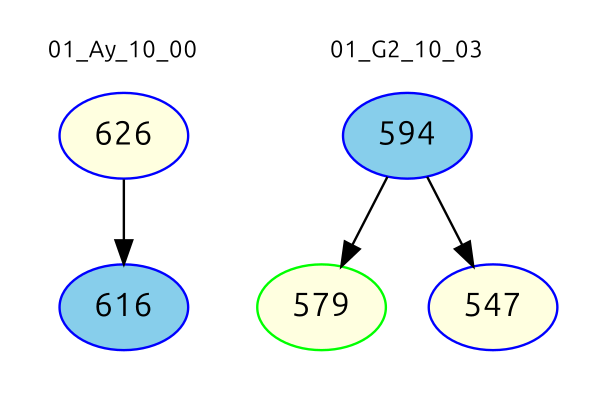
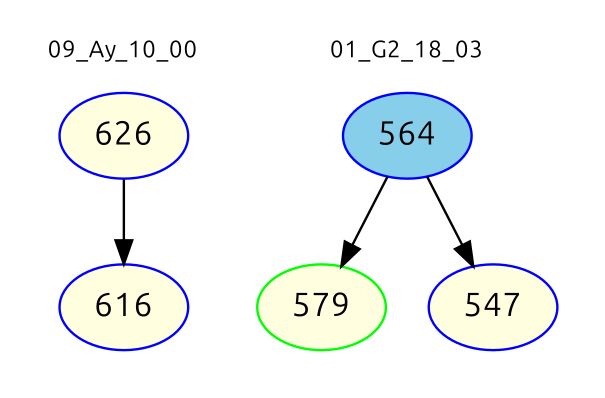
cluster "01_Ay_10_00": label "01_Ay_10_00" -> "09_Ay_10_00"
cluster "01_G2_10_03": label "01_G2_10_03" -> "01_G2_18_03"
node "594": label "594" -> "564"
node "616": fillcolor skyblue -> lightyellow
